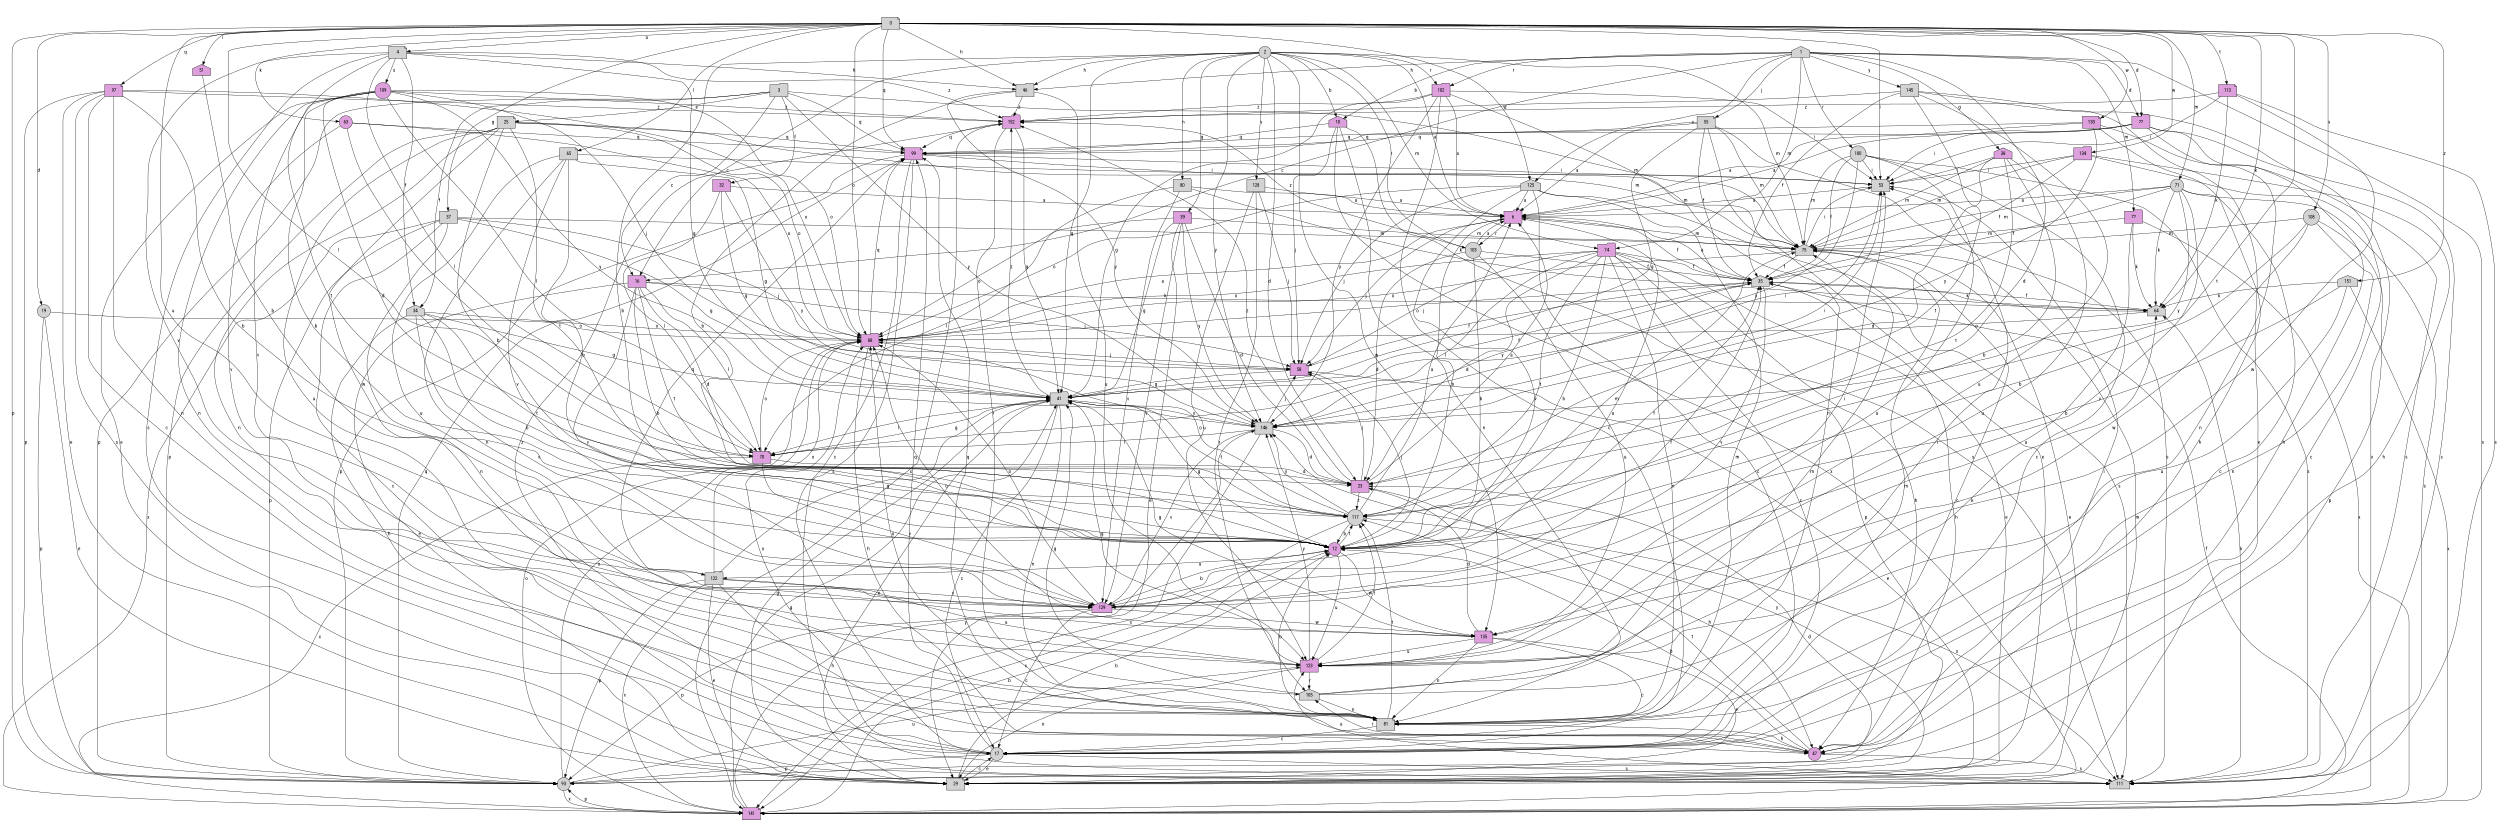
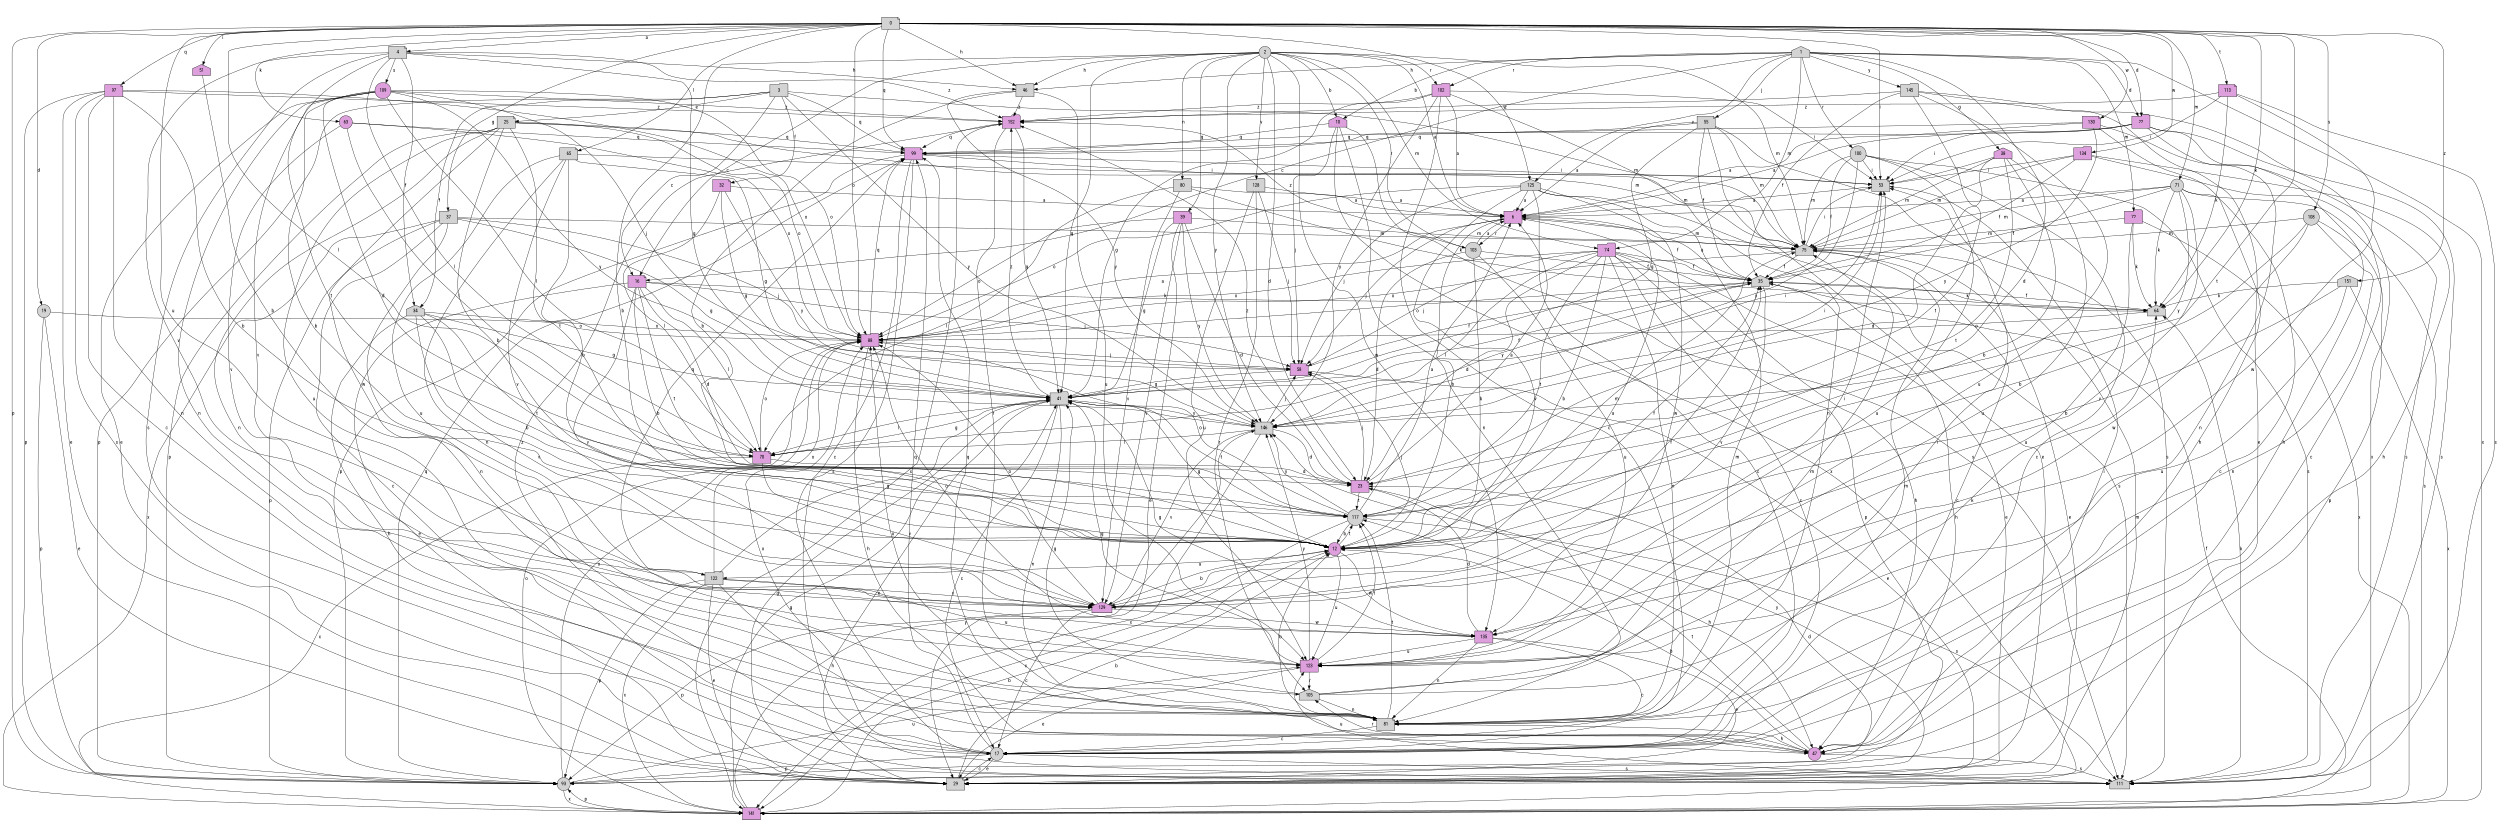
edge "125" -> "135": added, label "w"
